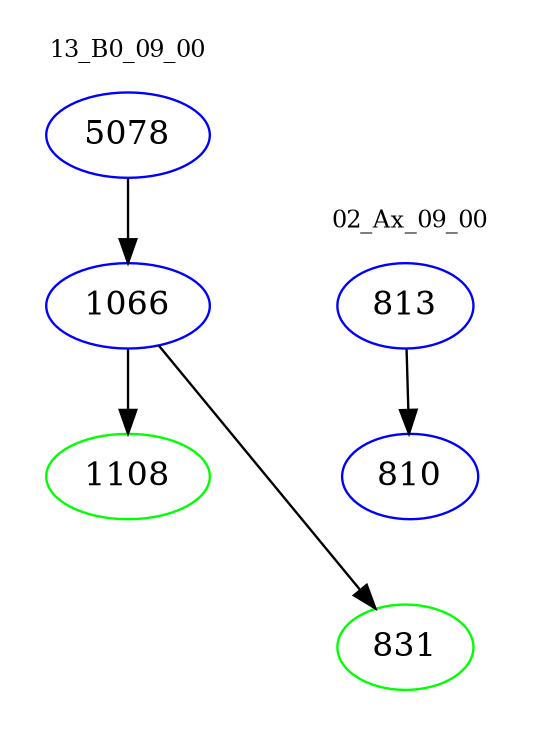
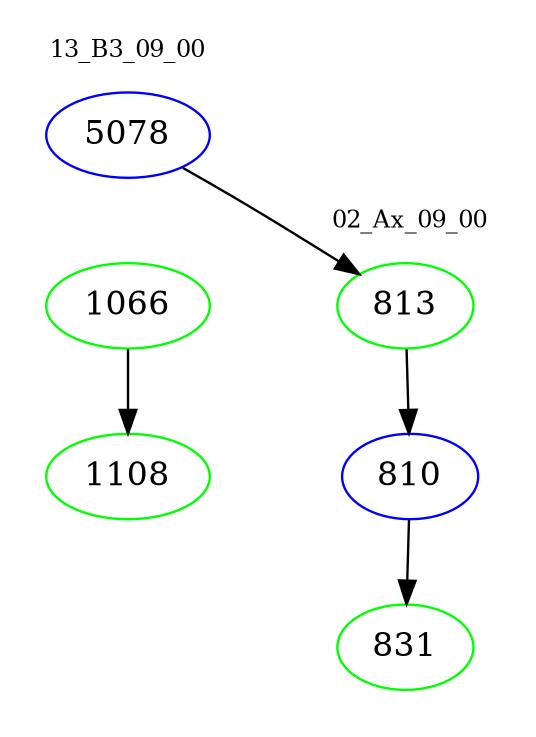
cluster "13_B0_09_00": label "13_B0_09_00" -> "13_B3_09_00"
edge "5078" -> "1066": now "5078" -> "813"
node "1066": color blue -> green
node "813": color blue -> green
edge "1066" -> "831": now "810" -> "831"
